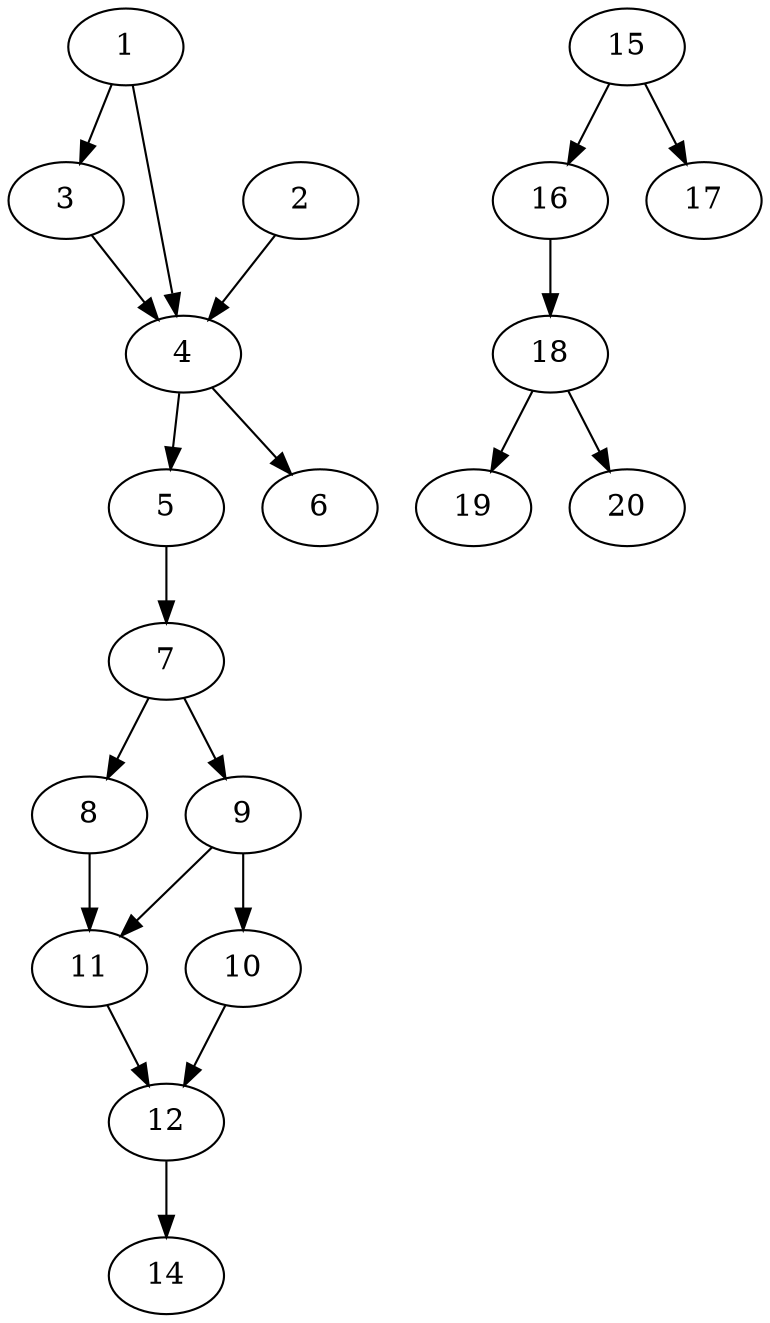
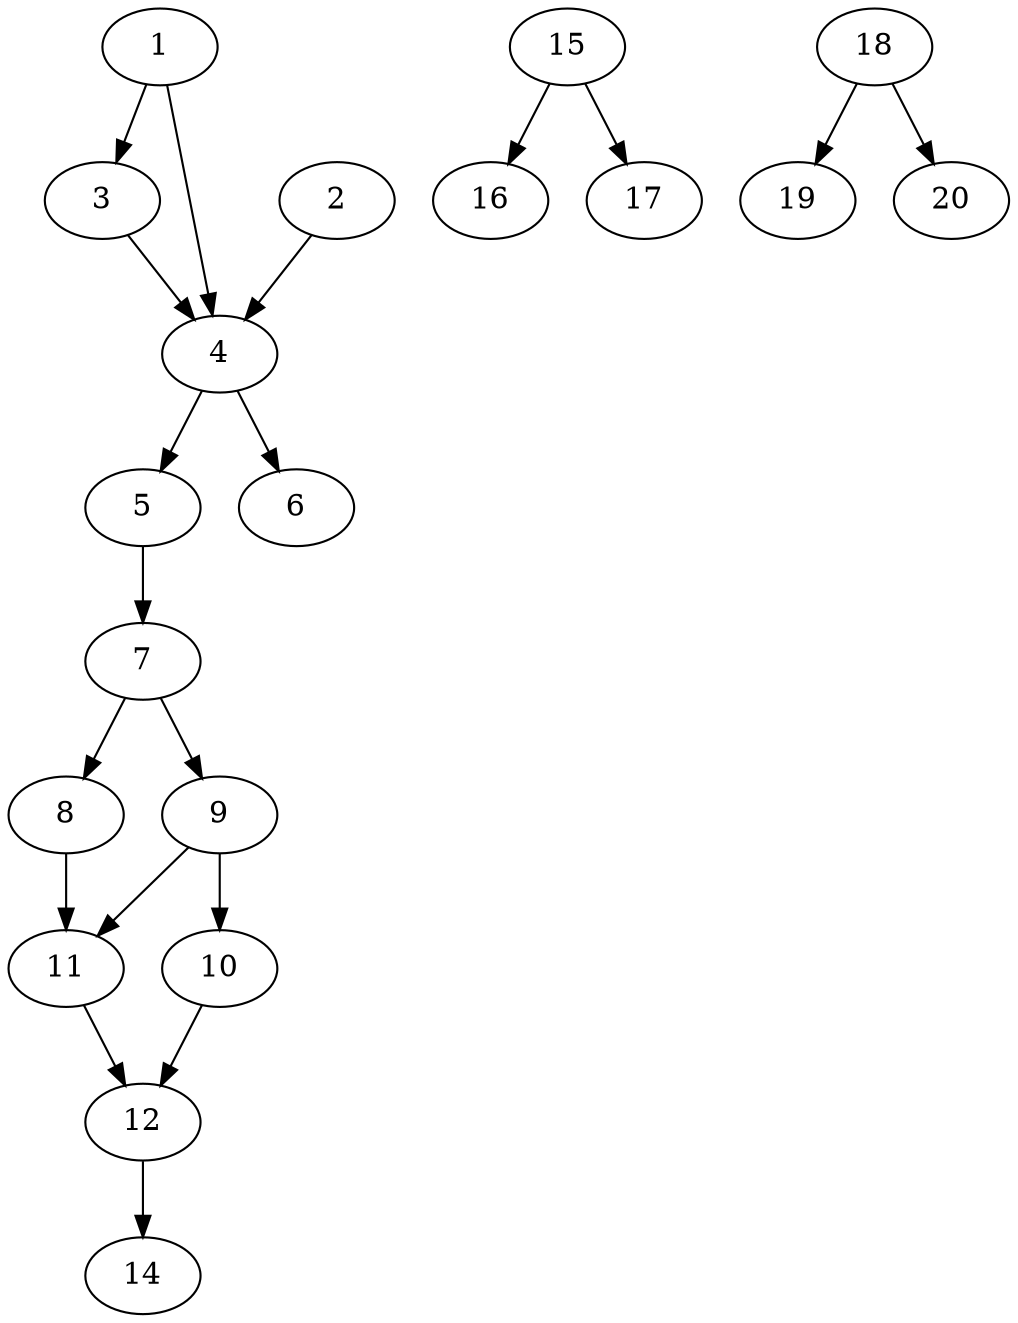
edge "16" -> "18": removed
